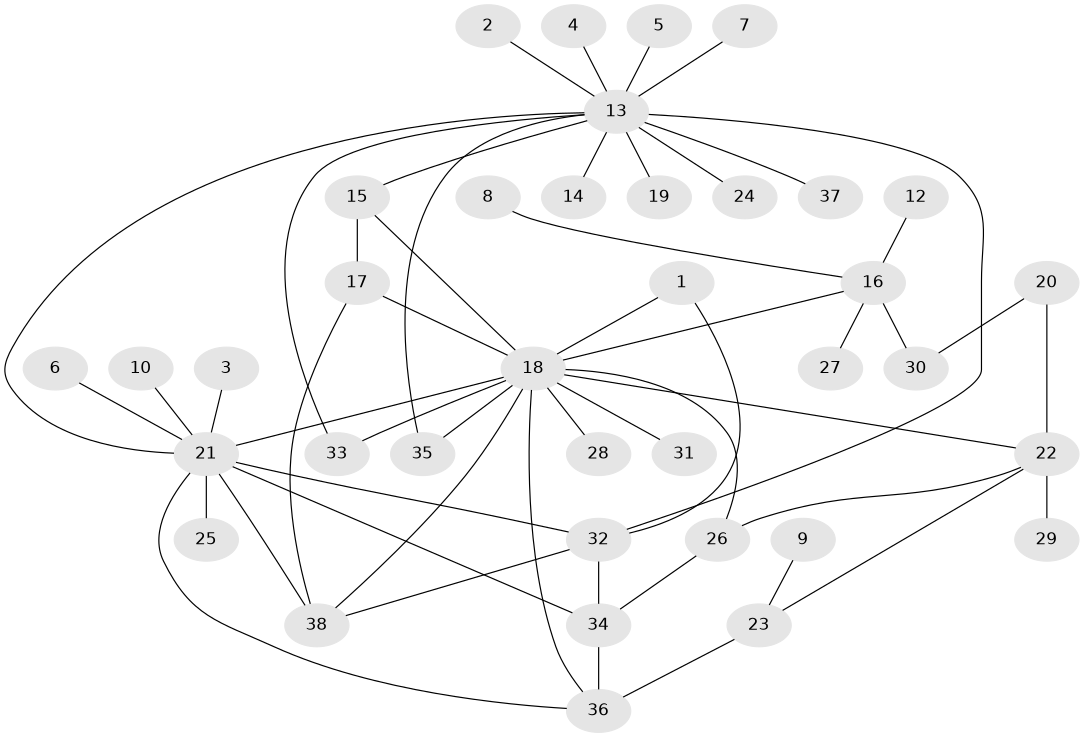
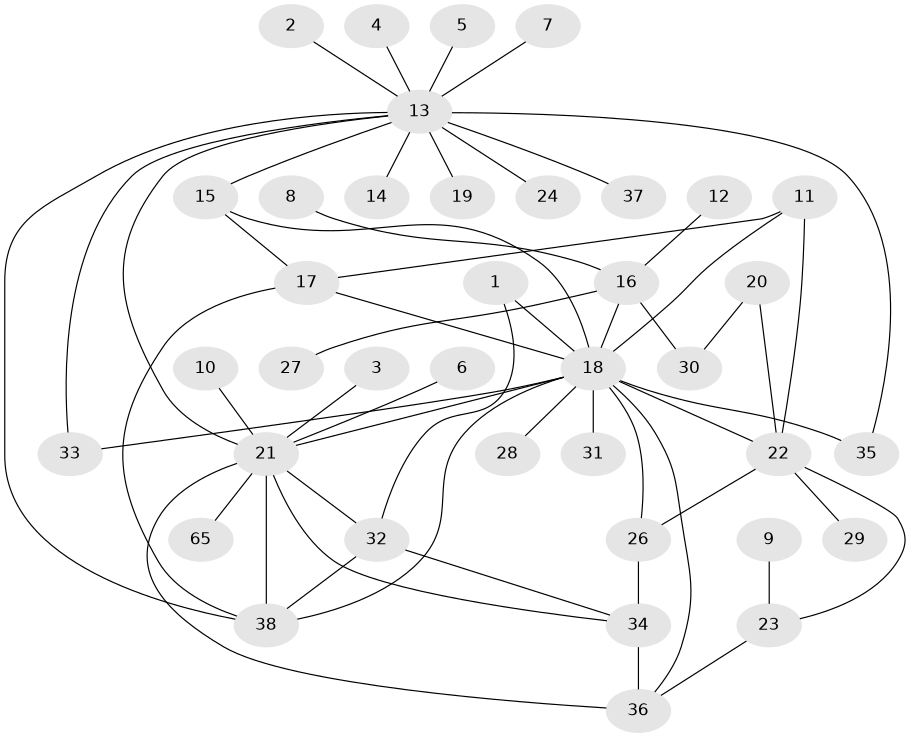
node "11": added
edge "13" -- "32": now "13" -- "38"
node "25": label "25" -> "65"
